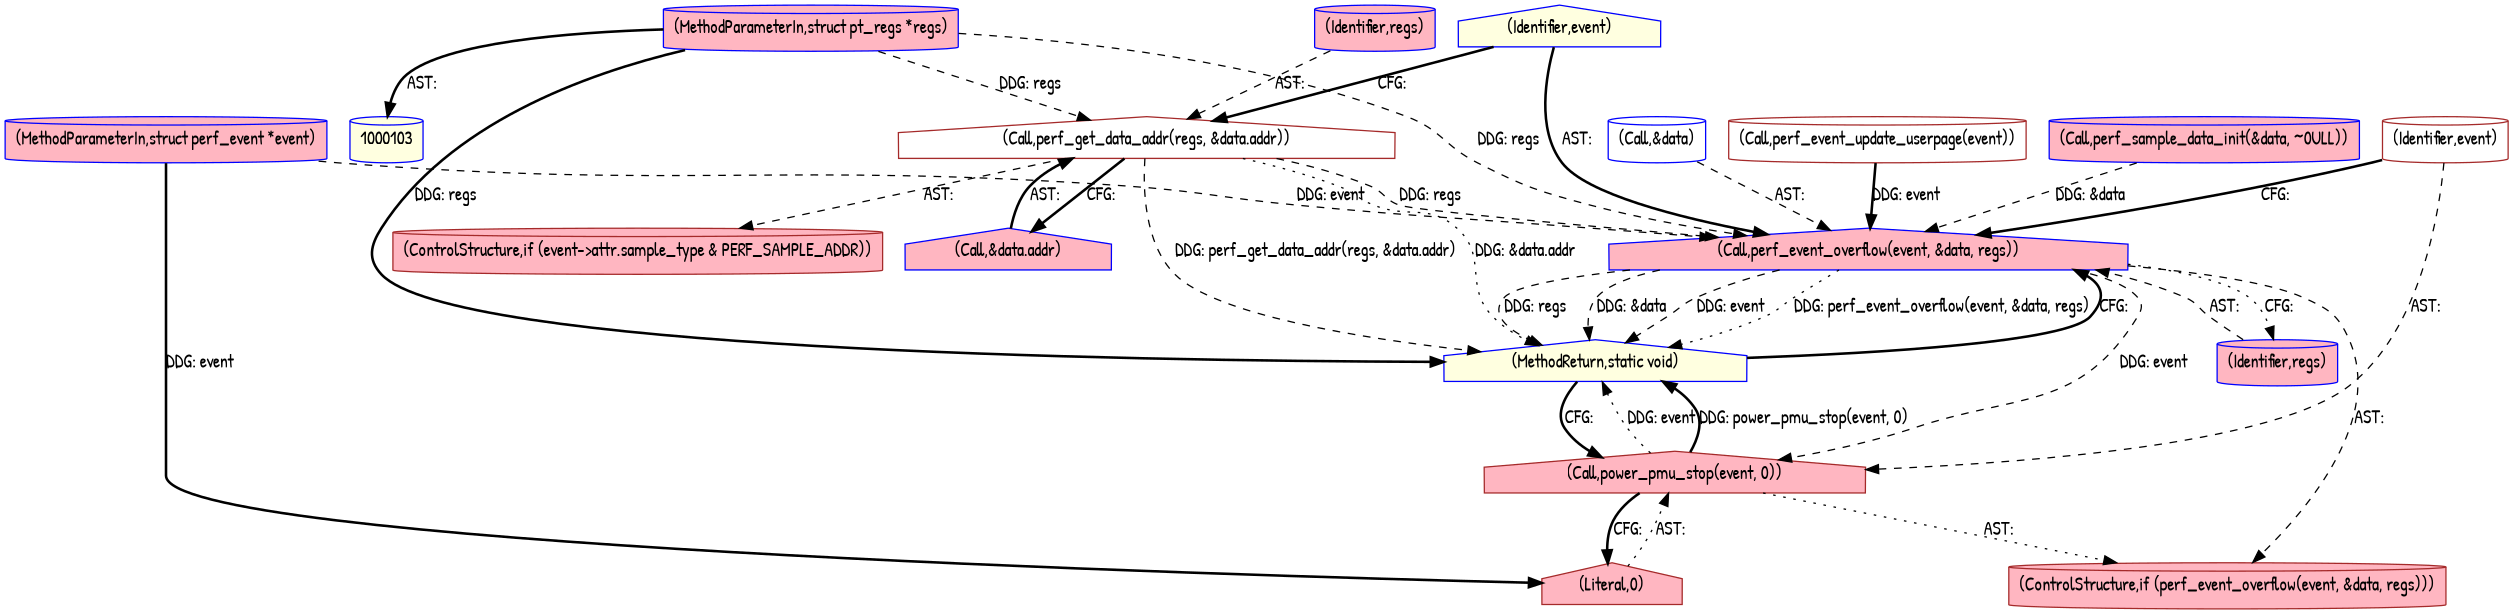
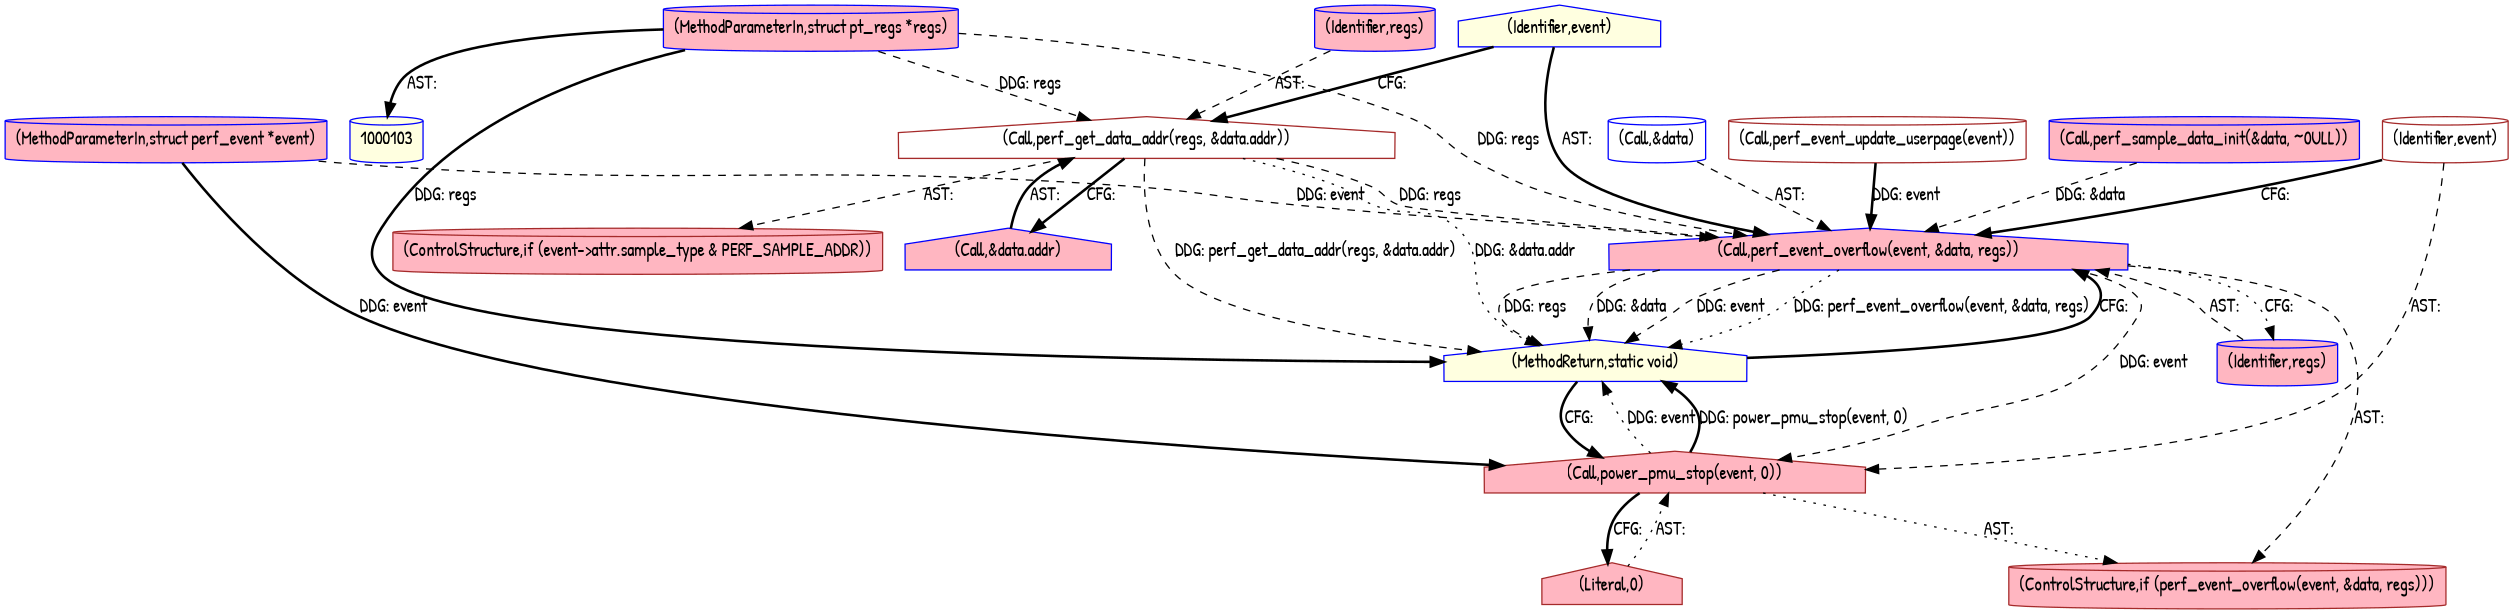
edge "(MethodParameterIn,struct perf_event *event)" -> "(Literal,0)": now "(MethodParameterIn,struct perf_event *event)" -> "(Call,power_pmu_stop(event, 0))"
